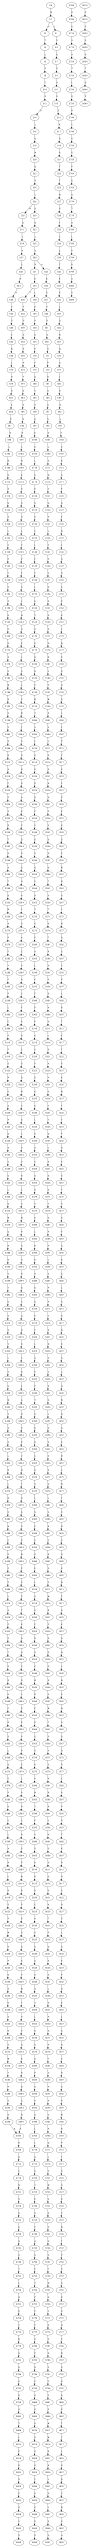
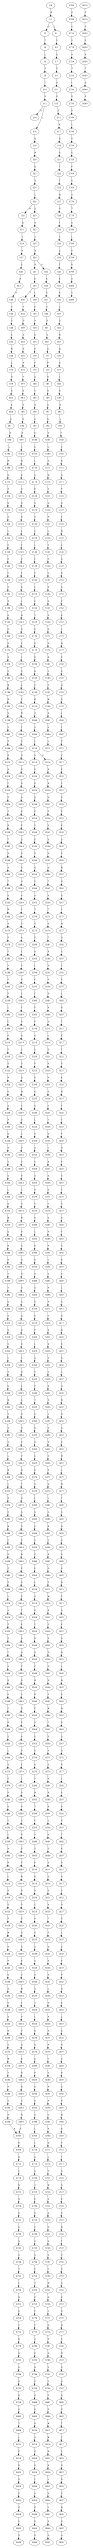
edge "S14" -> "S16": now "S12" -> "S16"
edge "S211" -> "S216": now "S210" -> "S216"
